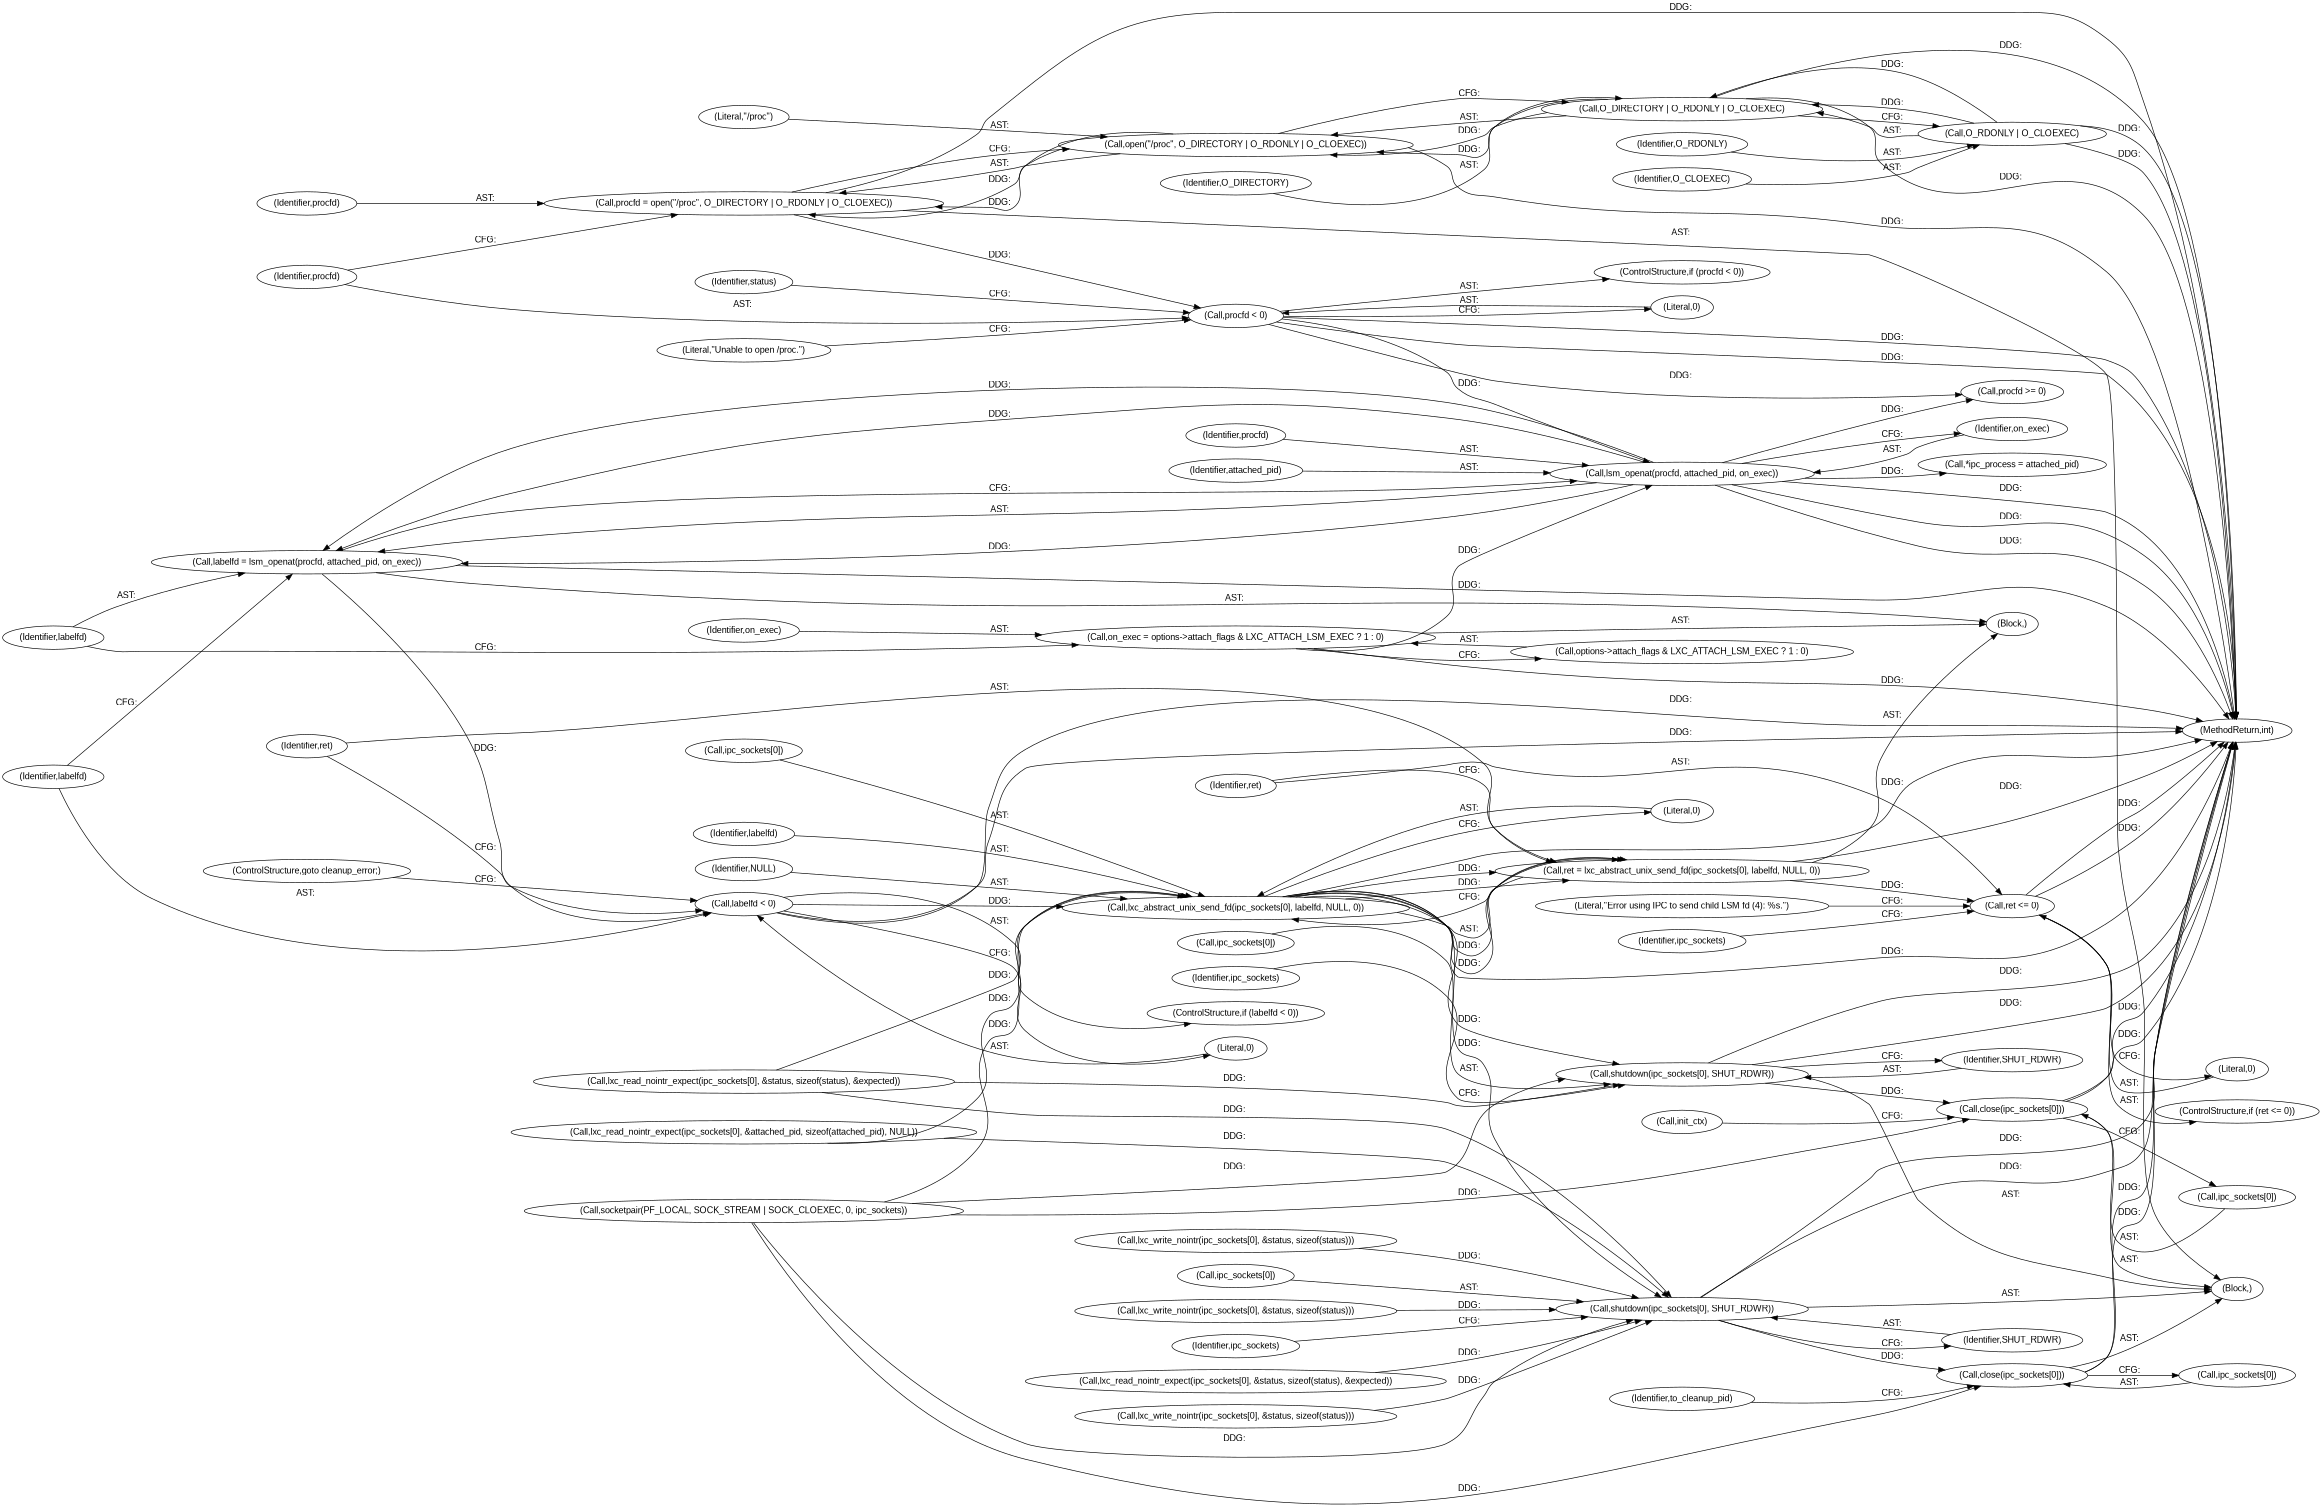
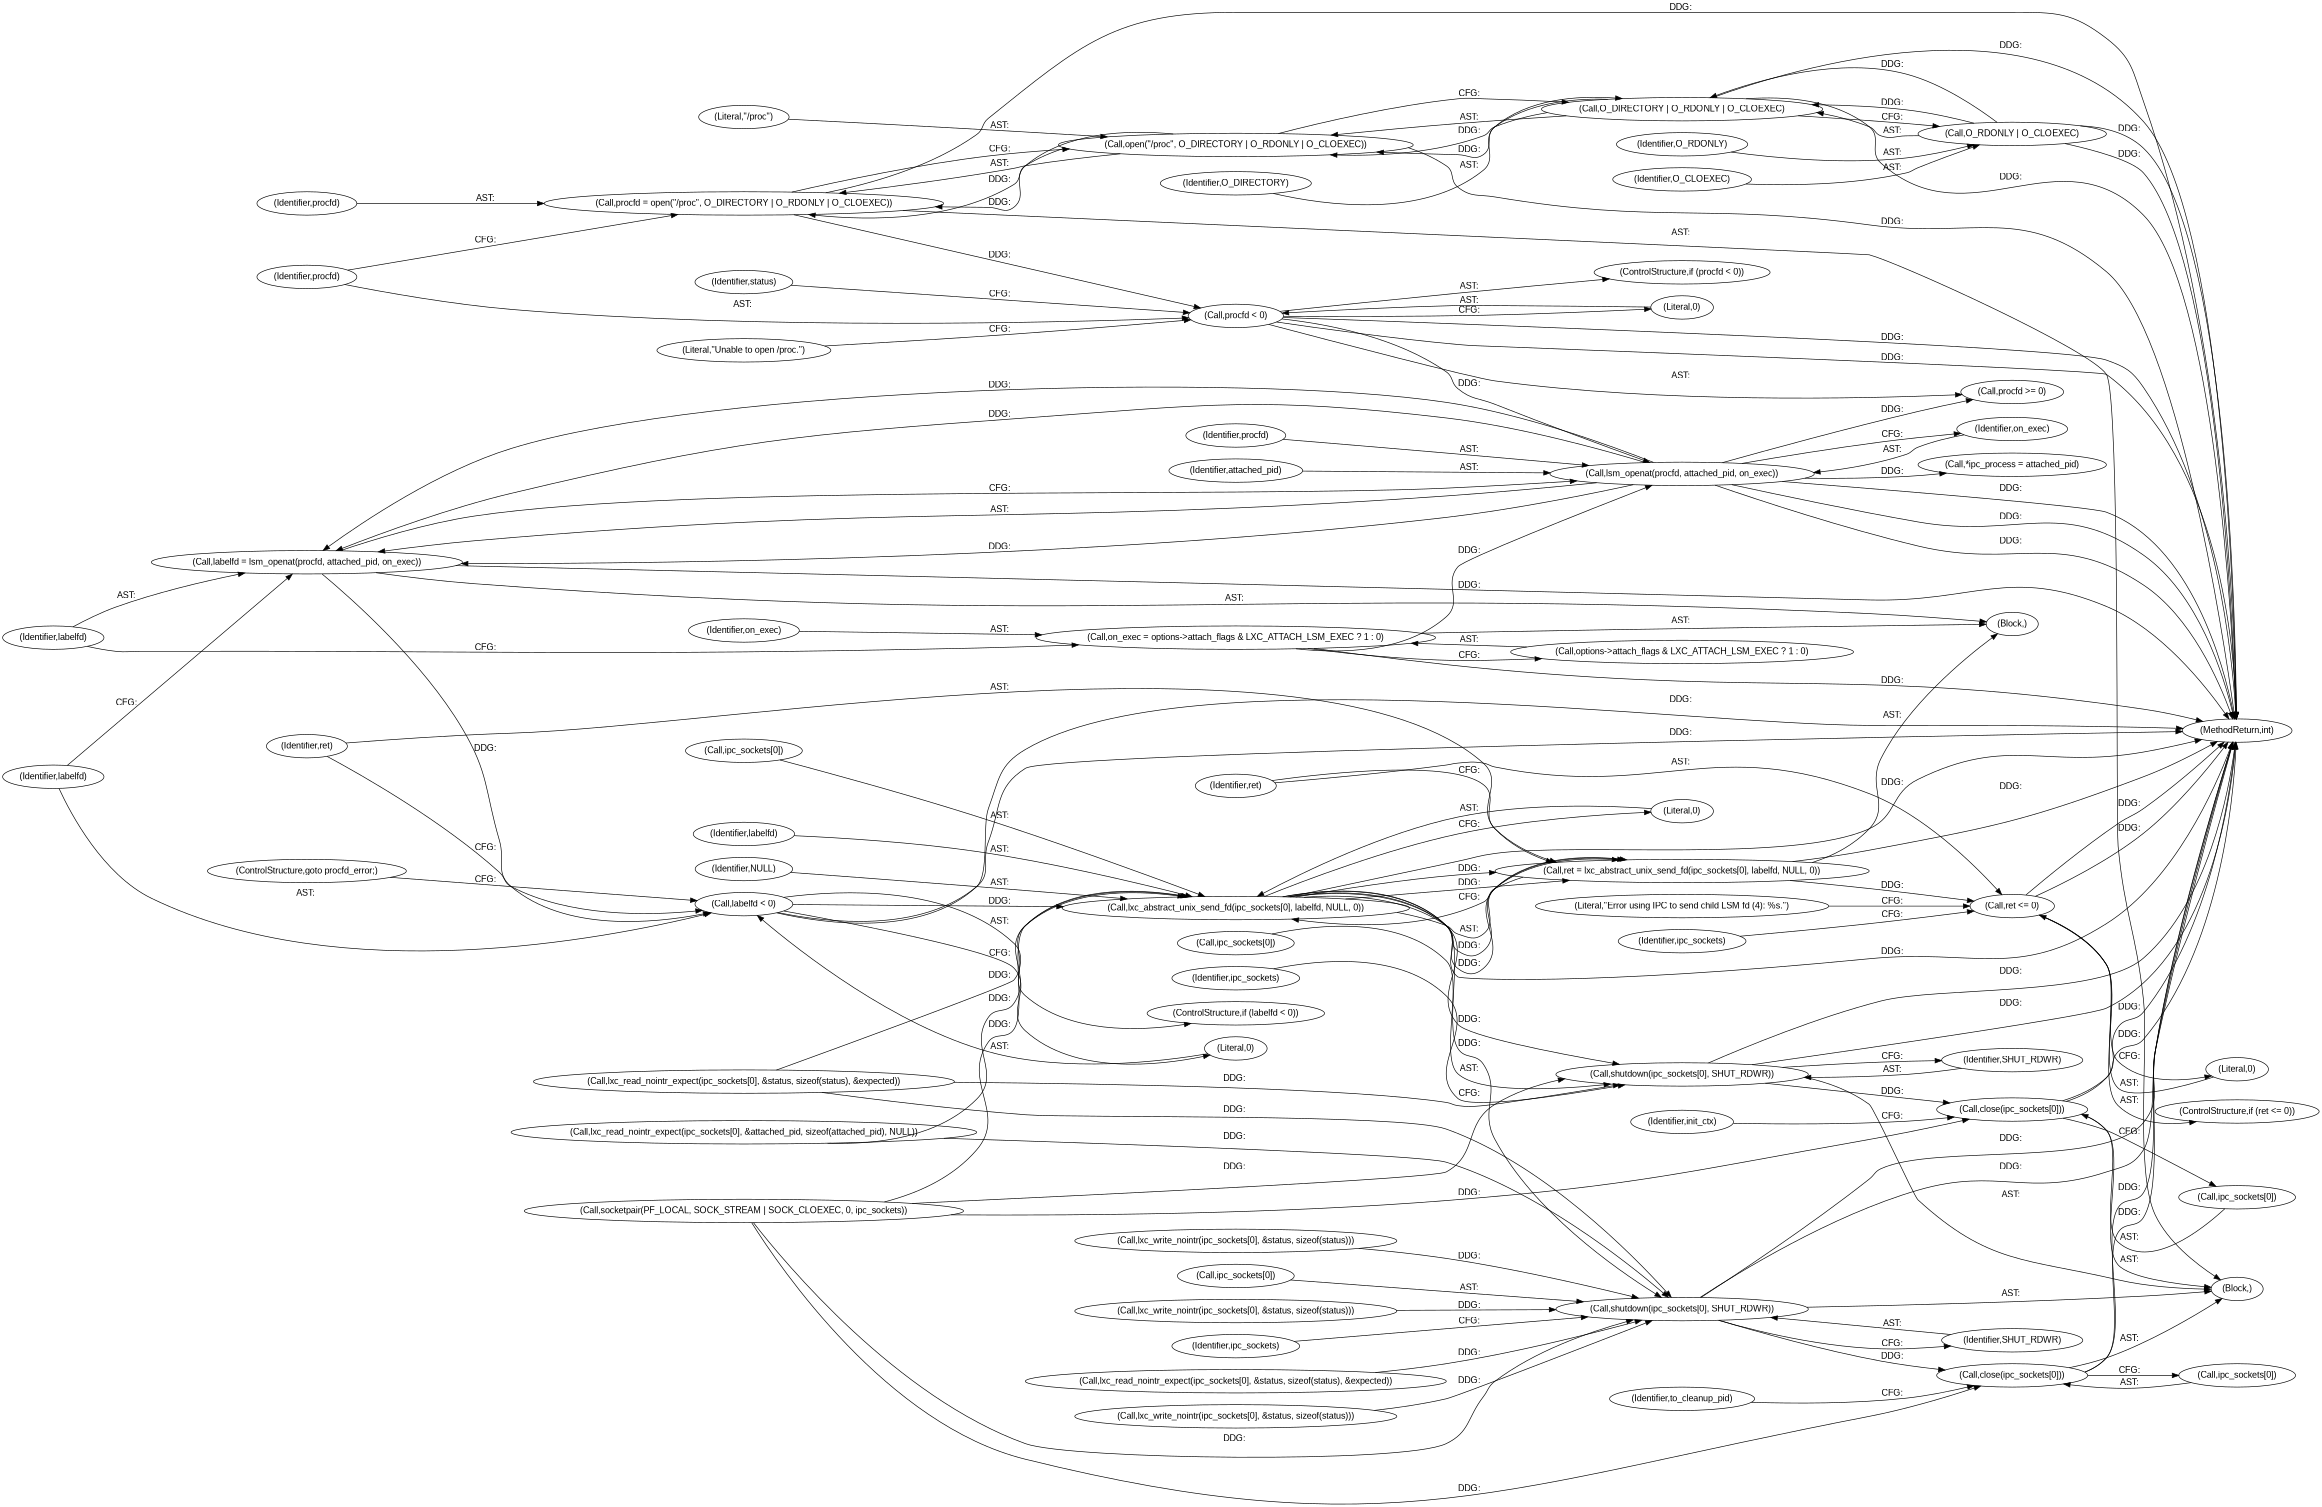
edge "(Call,procfd < 0)" -> "(Call,procfd >= 0)": label "DDG: " -> "AST: "
node "(ControlStructure,goto cleanup_error;)": label "(ControlStructure,goto cleanup_error;)" -> "(ControlStructure,goto procfd_error;)"
node "(Call,init_ctx)": label "(Call,init_ctx)" -> "(Identifier,init_ctx)"
